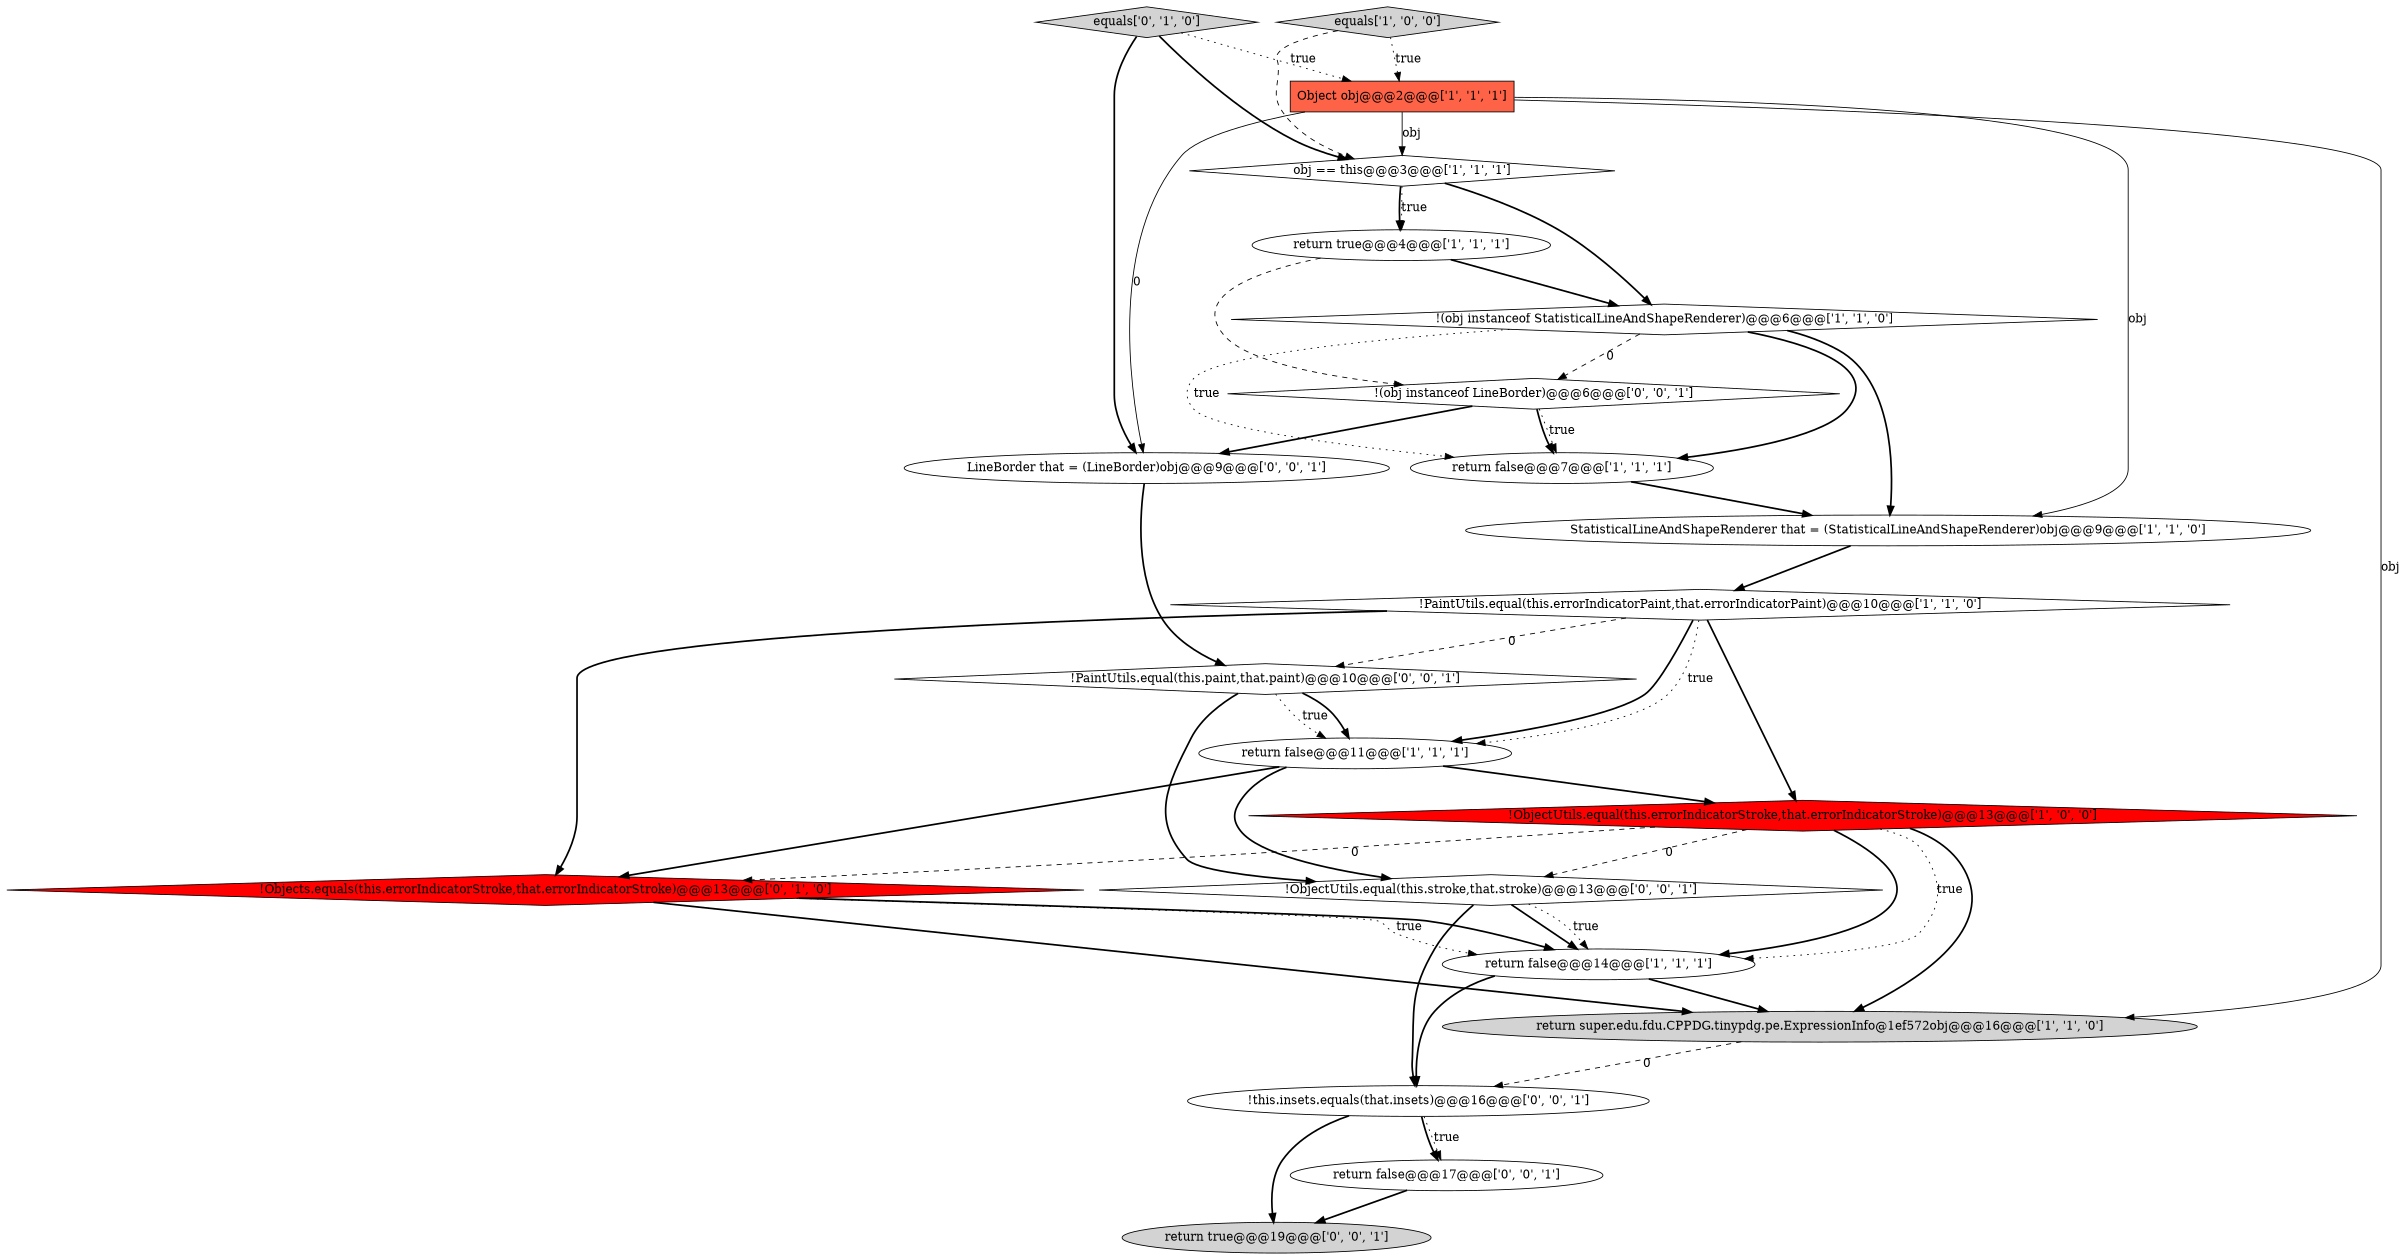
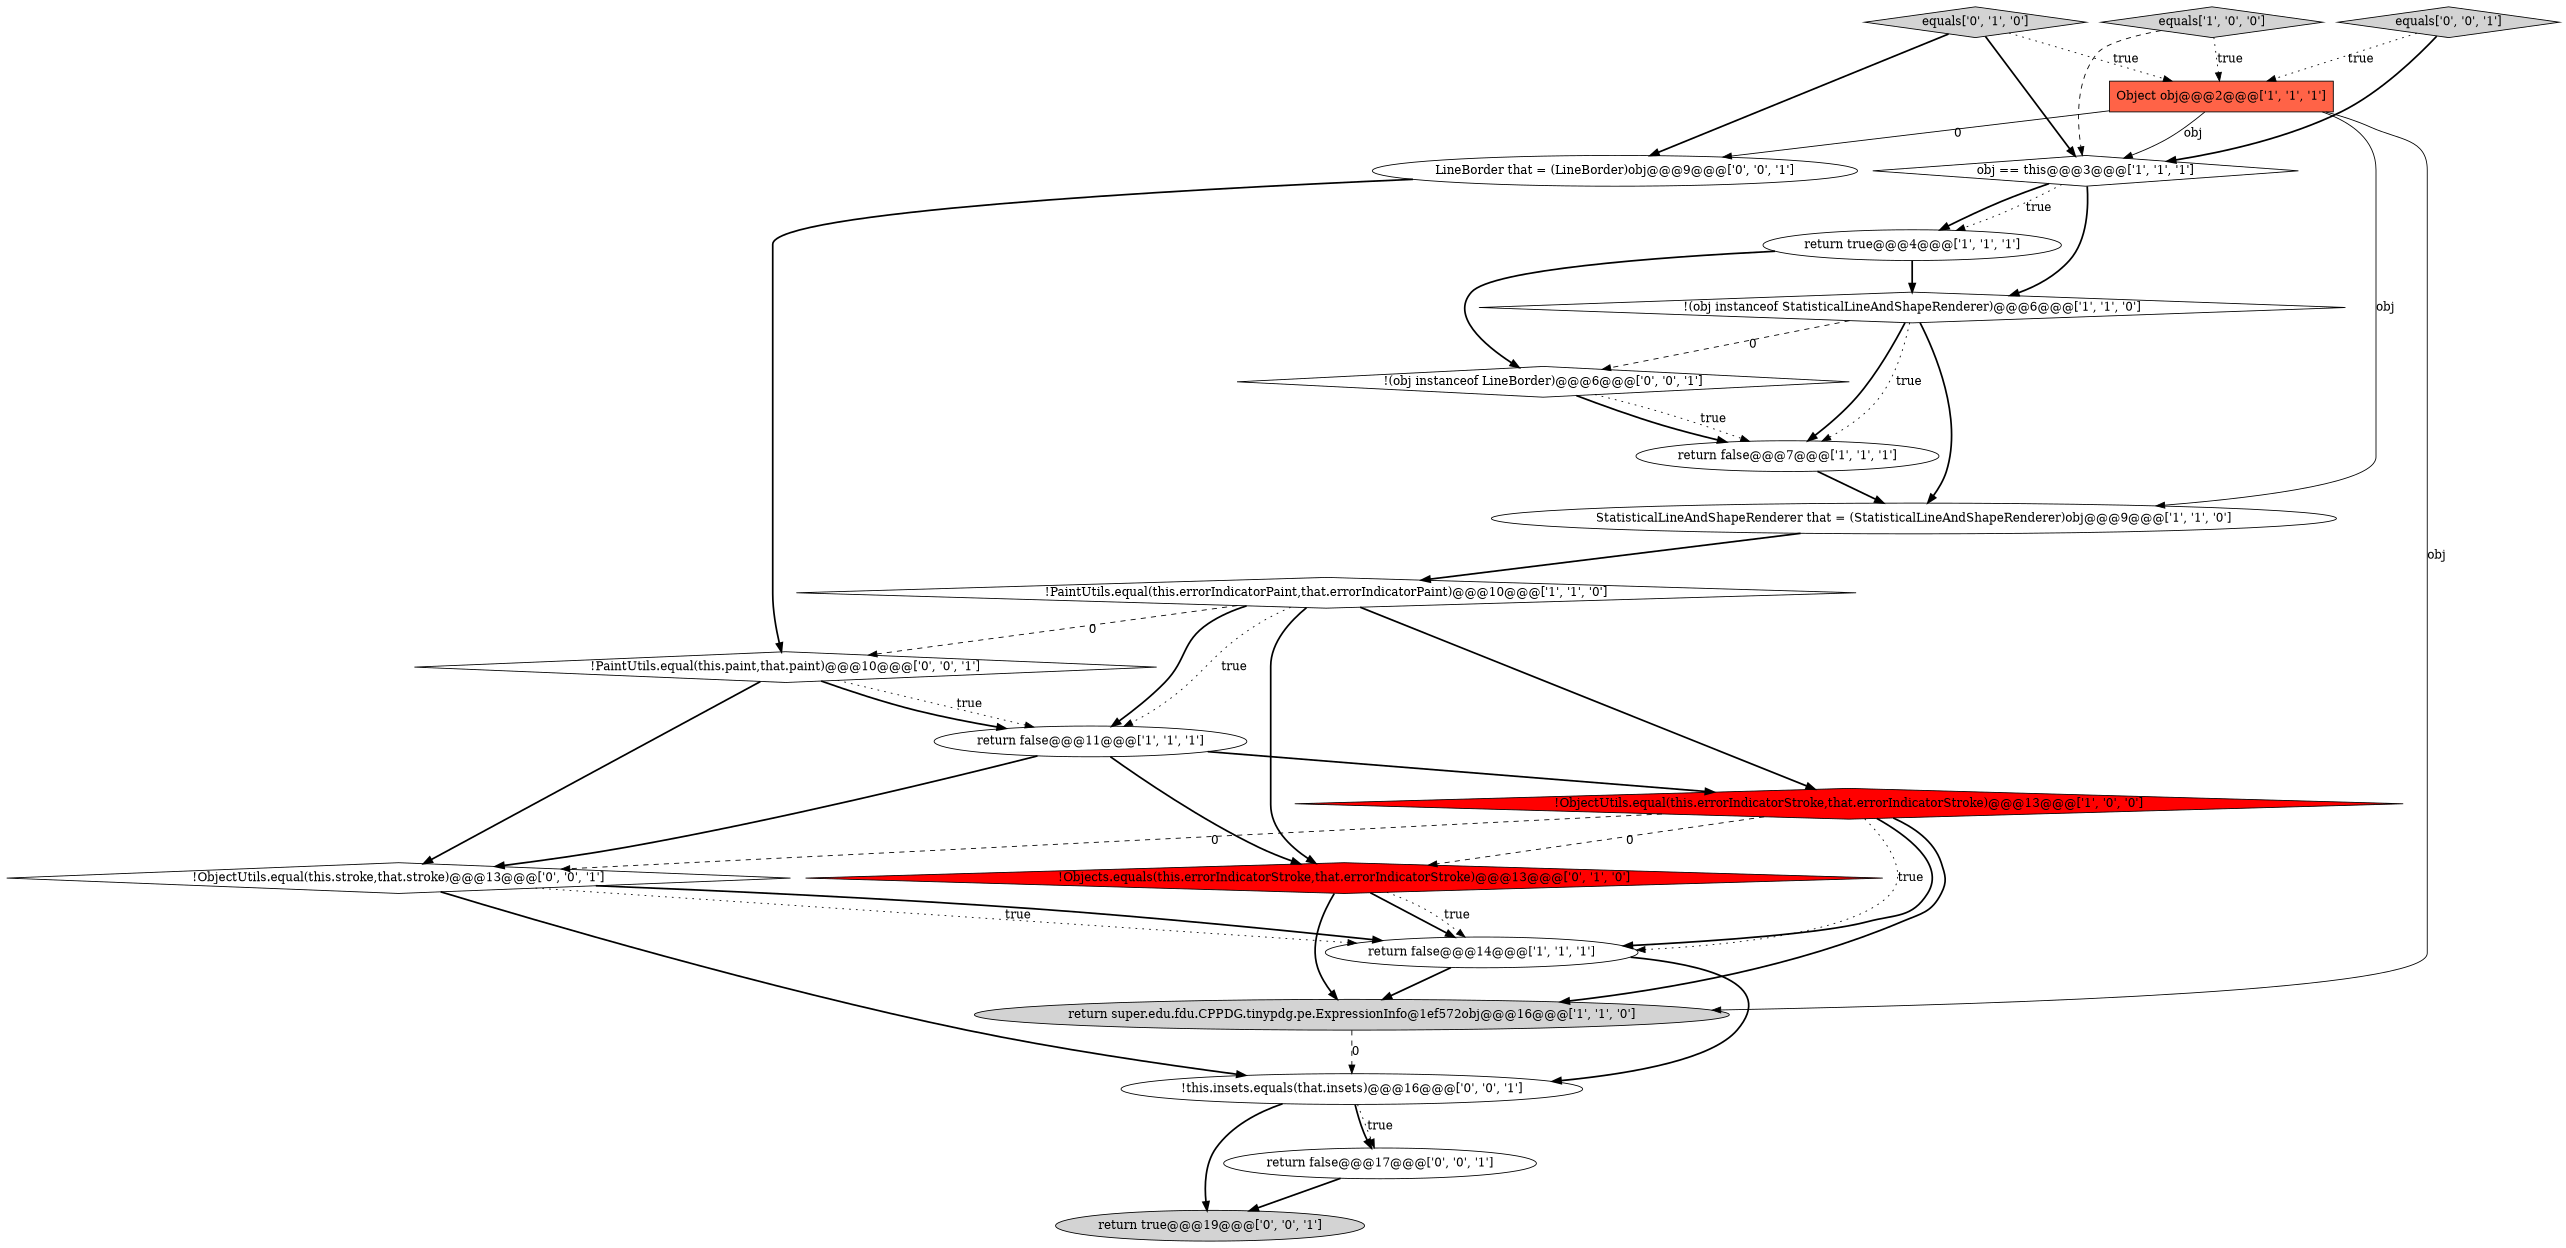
node "equals['0', '0', '1']": added
edge "return true@@@4@@@['1', '1', '1']" -> "!(obj instanceof LineBorder)@@@6@@@['0', '0', '1']": style dashed -> bold
edge "!(obj instanceof LineBorder)@@@6@@@['0', '0', '1']" -> "LineBorder that = (LineBorder)obj@@@9@@@['0', '0', '1']": removed
